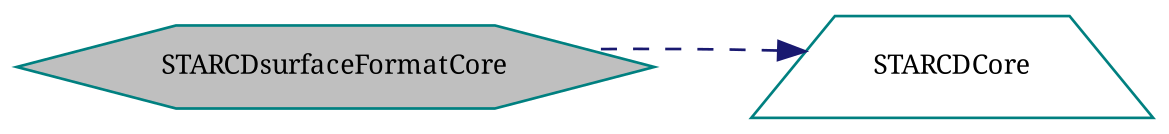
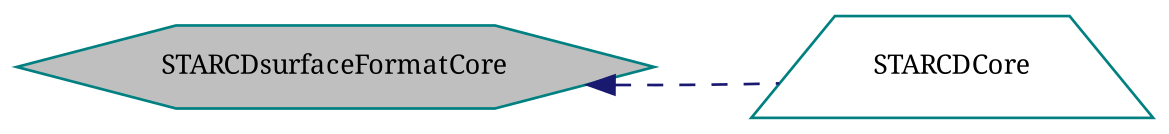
edge "STARCDsurfaceFormatCore" -> "STARCDCore": reversed
